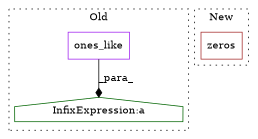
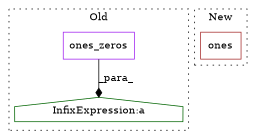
node "ones_like": label "ones_like" -> "ones_zeros"
node "zeros": label "zeros" -> "ones"
